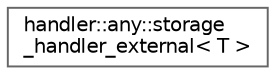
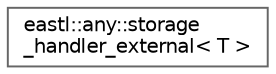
node "handler::any::storage _handler_external< T >": label "handler::any::storage _handler_external< T >" -> "eastl::any::storage _handler_external< T >"
